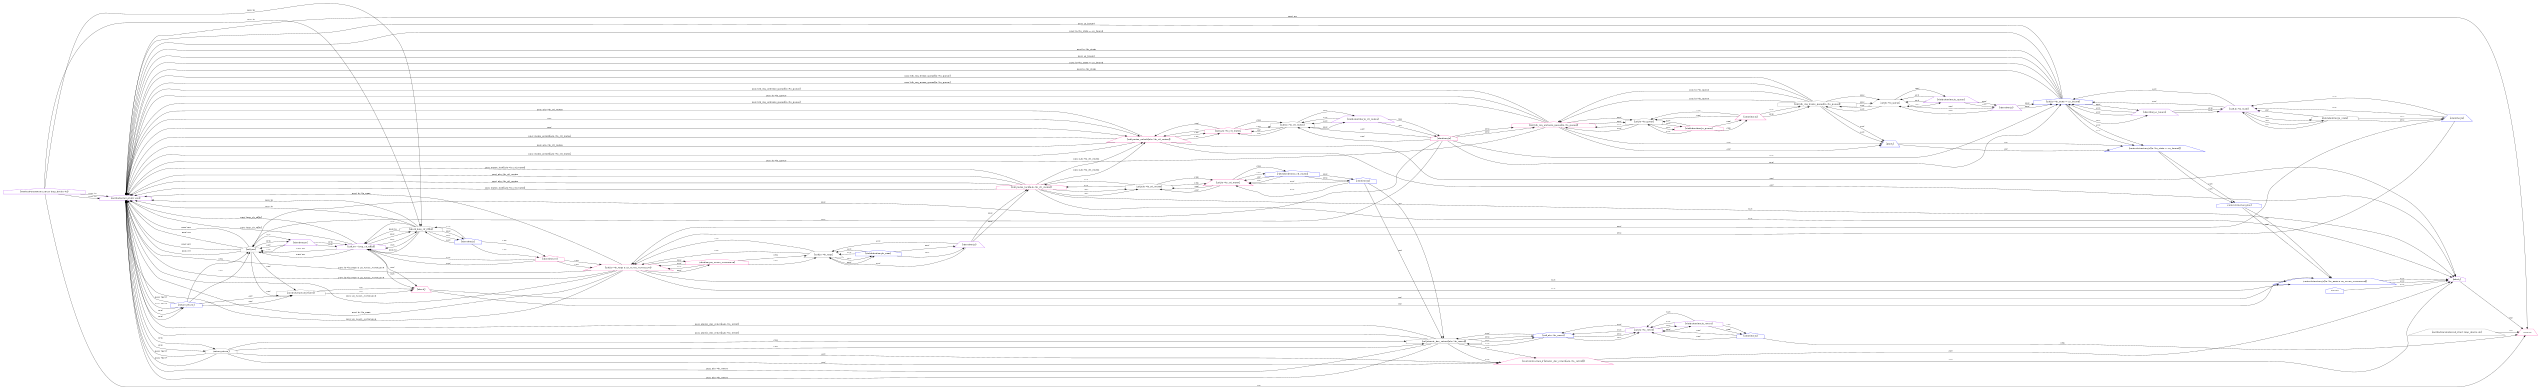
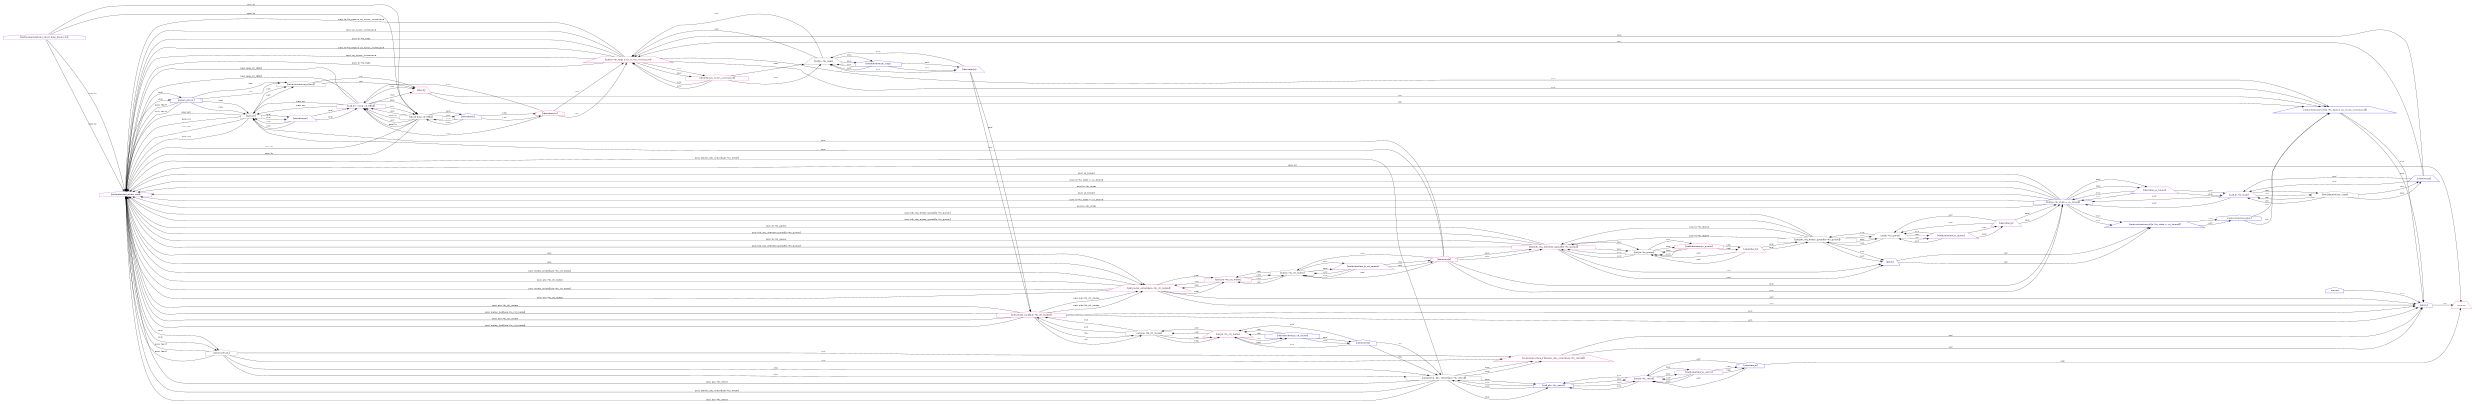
node "(MethodParameterOut,struct loop_device *lo)": removed
edge "(MethodParameterIn,struct loop_device *lo)" -> "1000102": removed, label "AST:"
